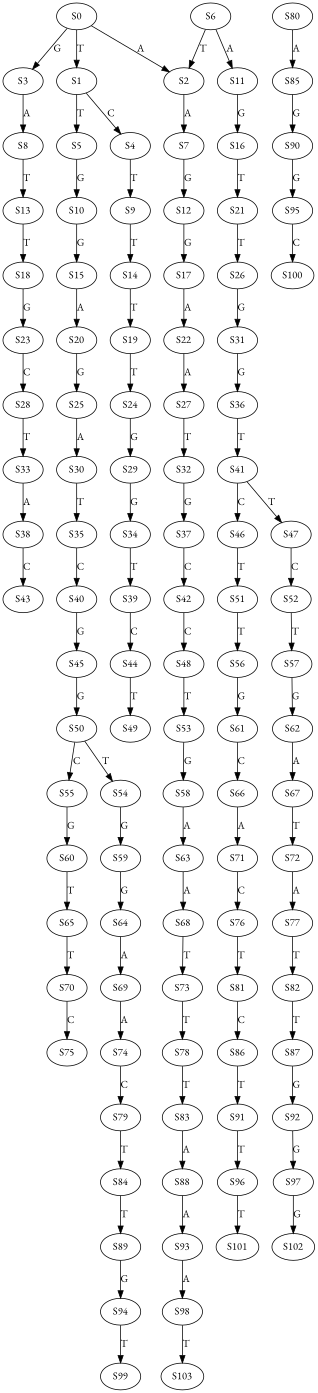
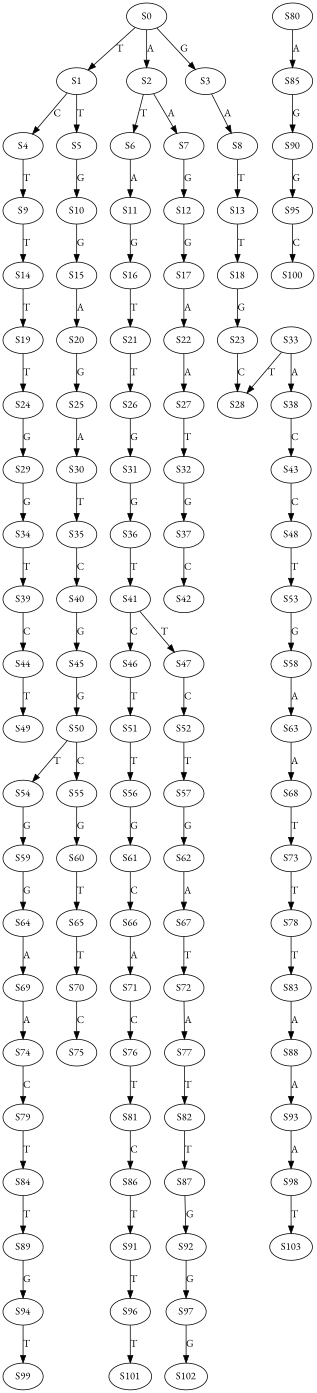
edge "S6" -> "S2": reversed
edge "S28" -> "S33": reversed
edge "S42" -> "S48": now "S43" -> "S48"
